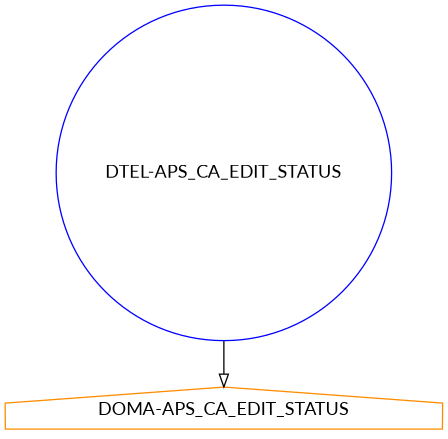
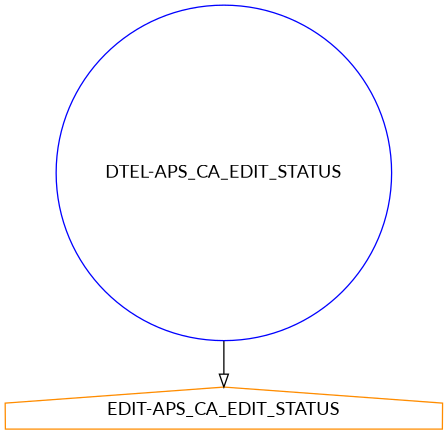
node "DOMA-APS_CA_EDIT_STATUS": label "DOMA-APS_CA_EDIT_STATUS" -> "EDIT-APS_CA_EDIT_STATUS"
